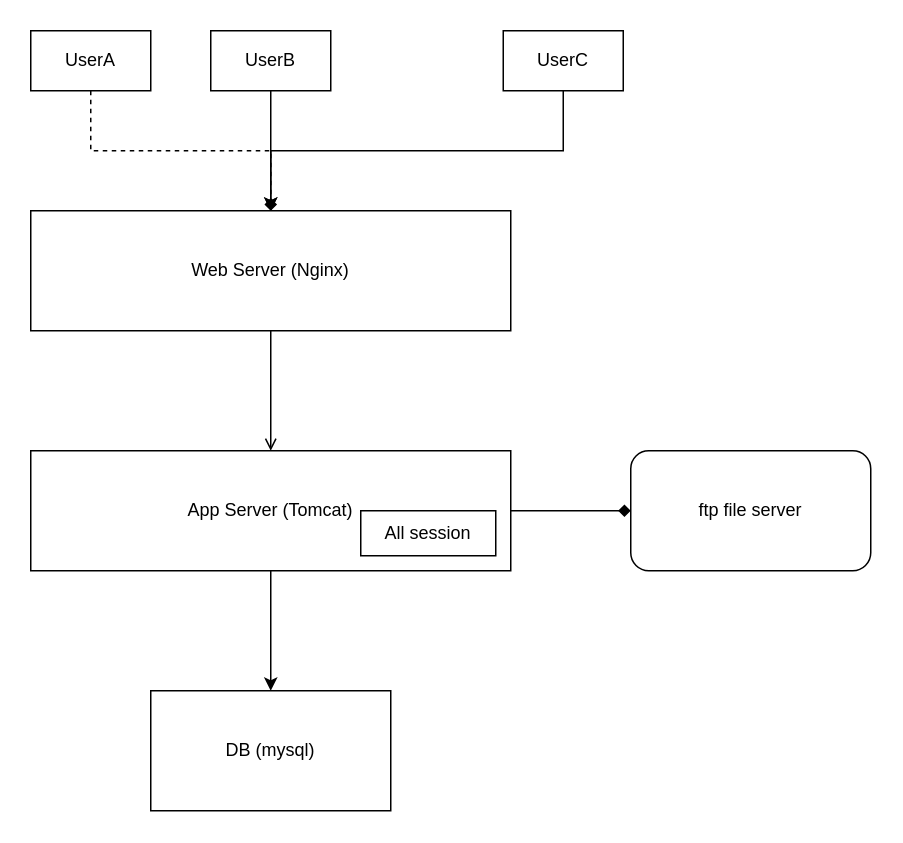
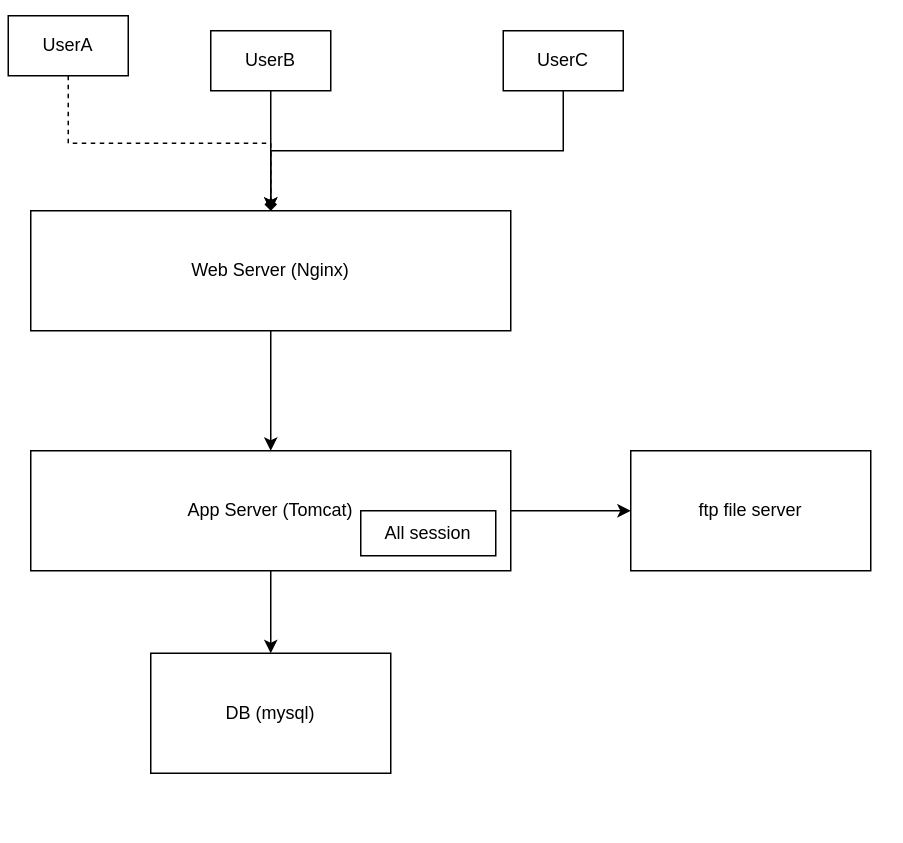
node "UserA": moved (91, 61) -> (68, 46)
edge "Web Server (Nginx)" -> "App Server (Tomcat)": arrowhead open -> classic
edge "App Server (Tomcat)" -> "ftp file server": arrowhead diamond -> classic
node "ftp file server": shape rounded rectangle -> rectangle
node "DB (mysql)": moved (271, 751) -> (271, 713)
